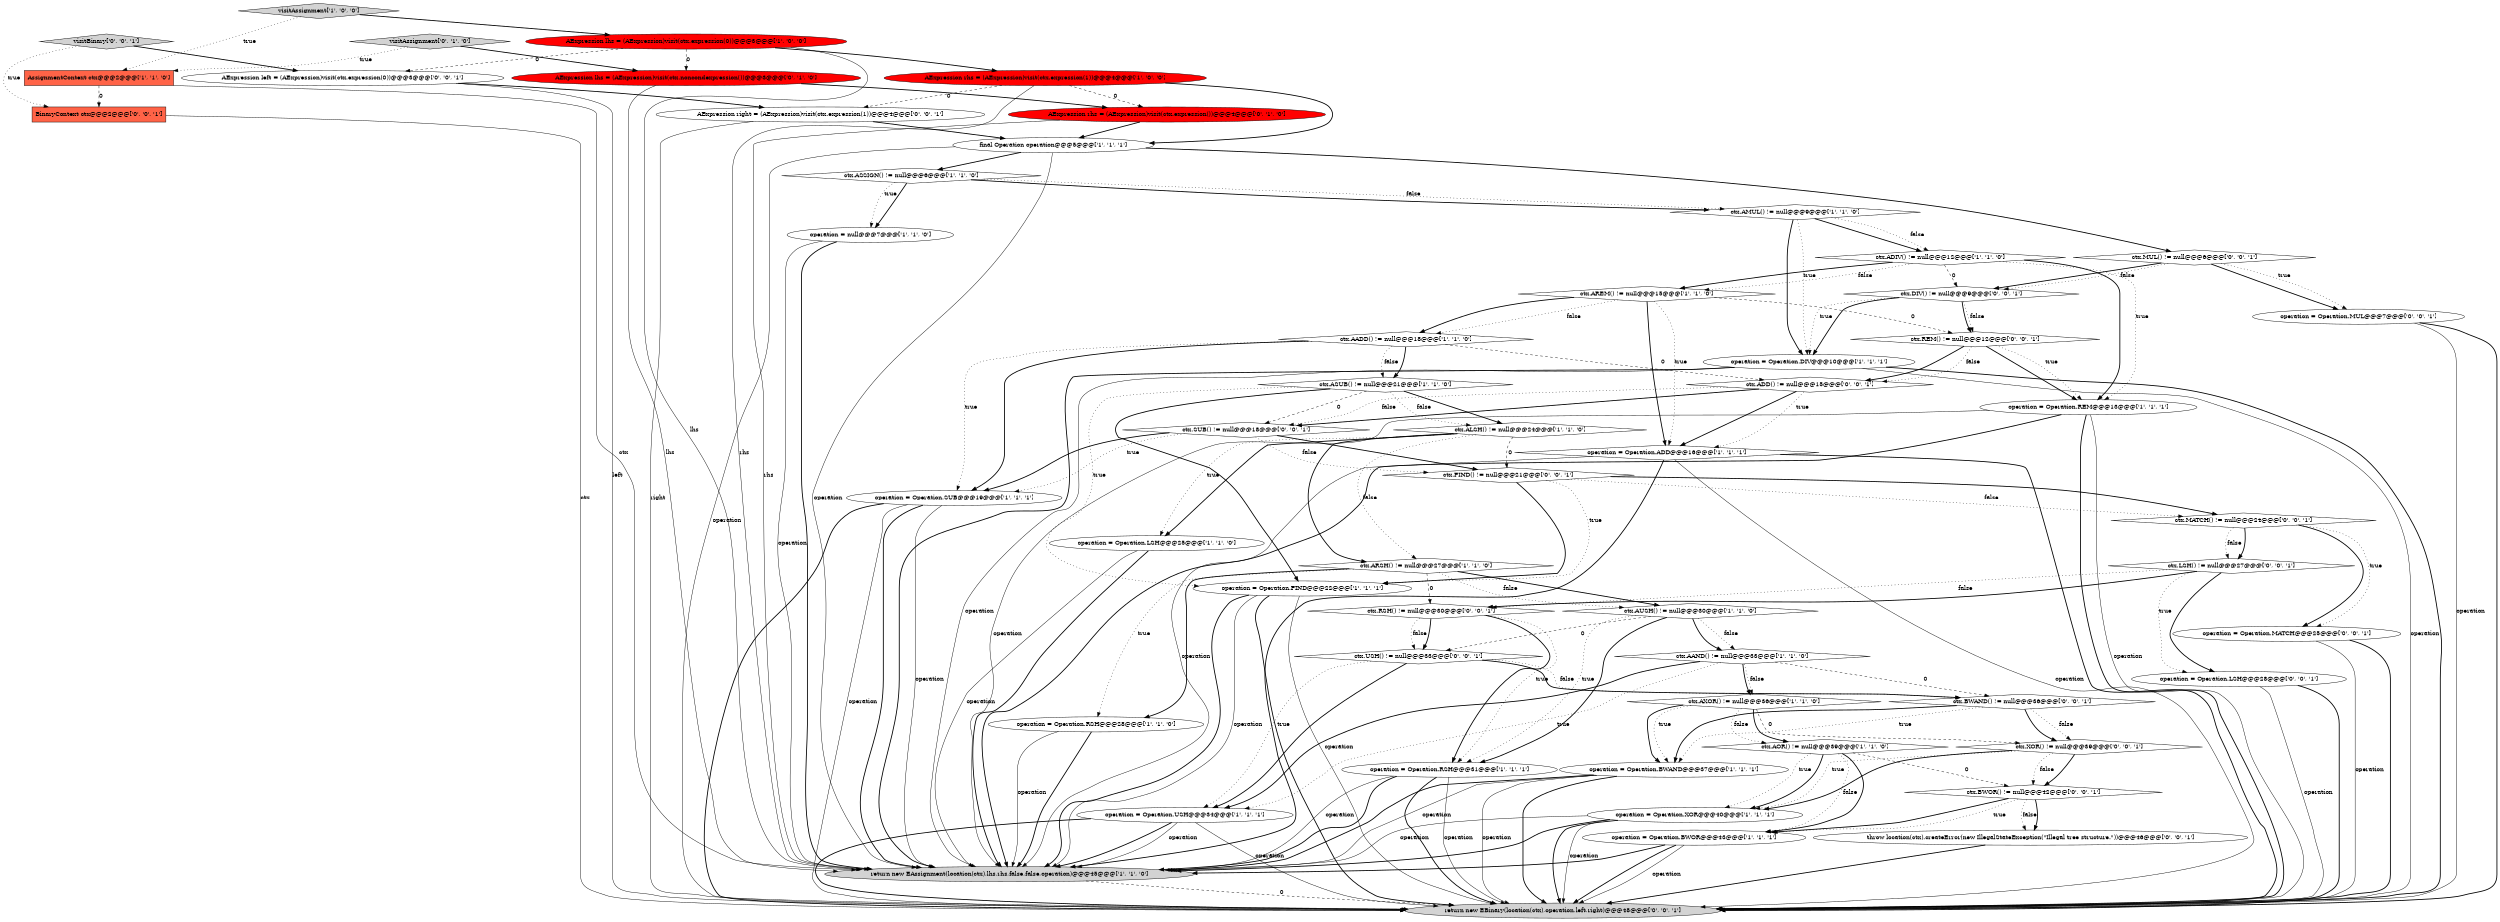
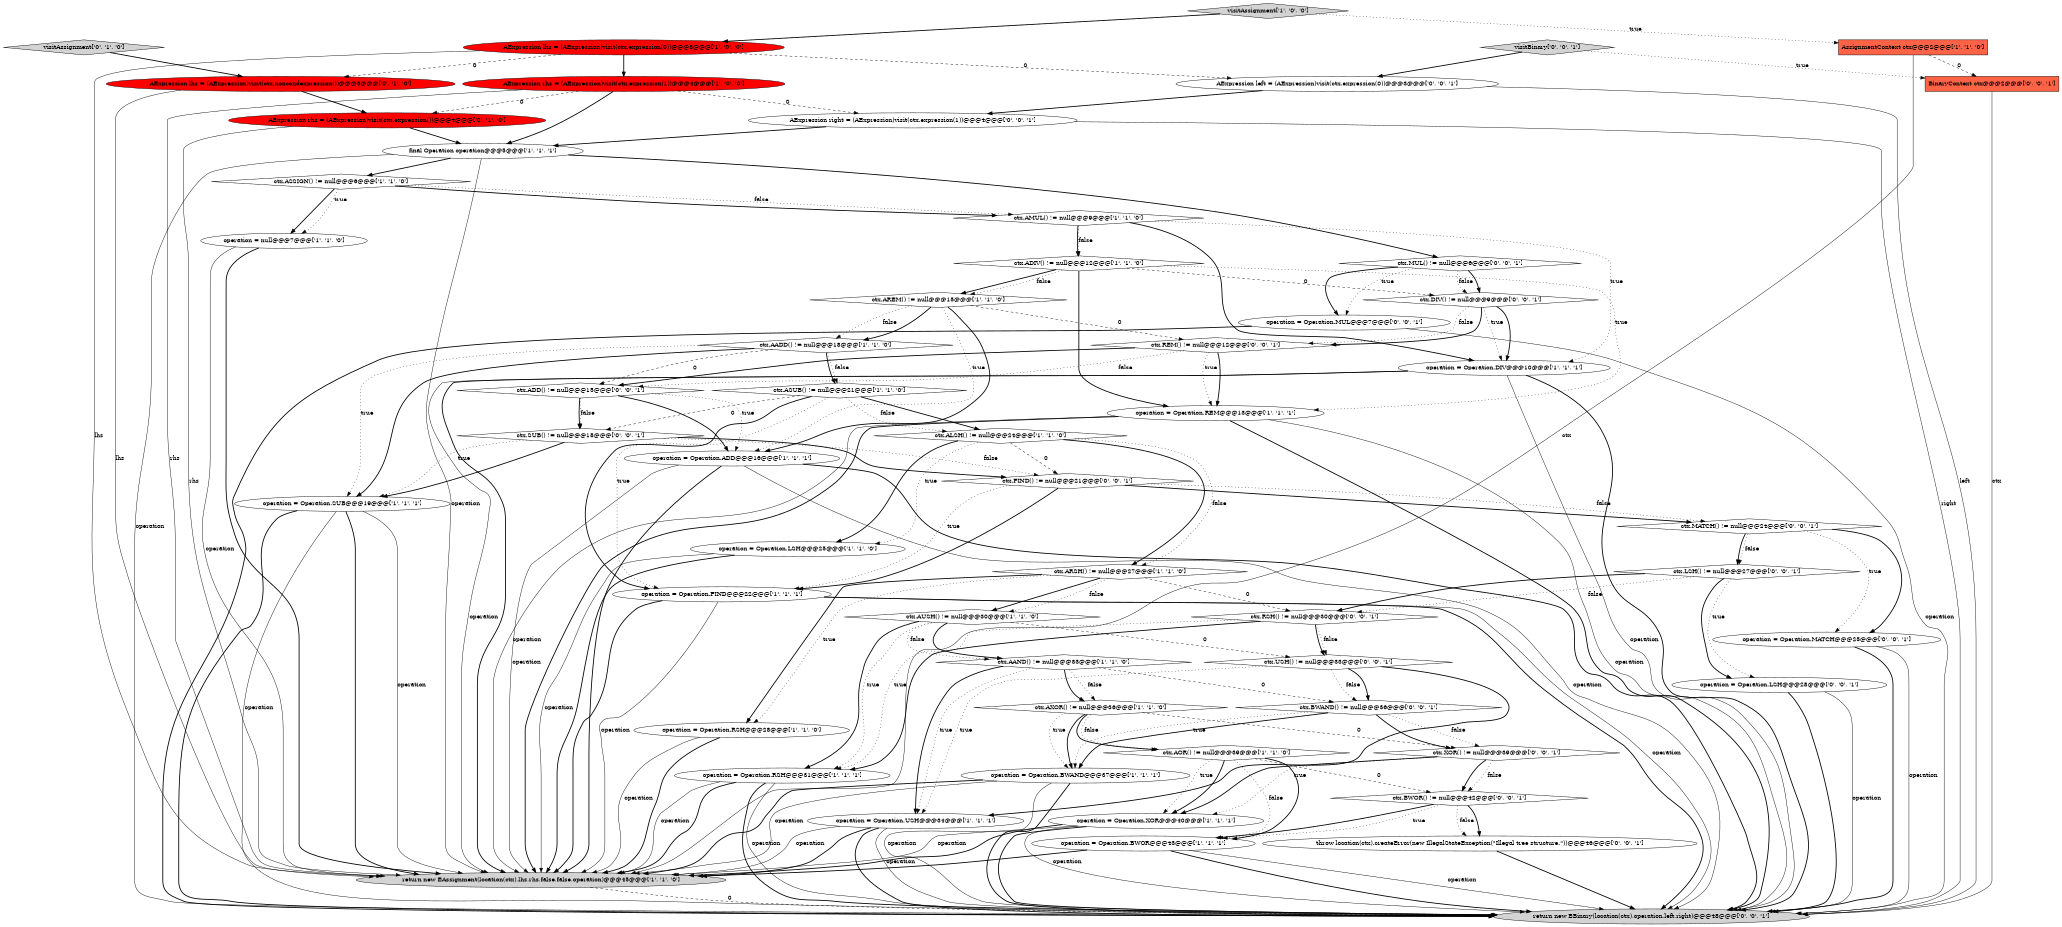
edge "visitAssignment['0', '1', '0']" -> "AssignmentContext ctx@@@2@@@['1', '1', '0']": removed, label "true"
node "operation = Operation.ADD@@@16@@@['1', '1', '1']": shape diamond -> ellipse
